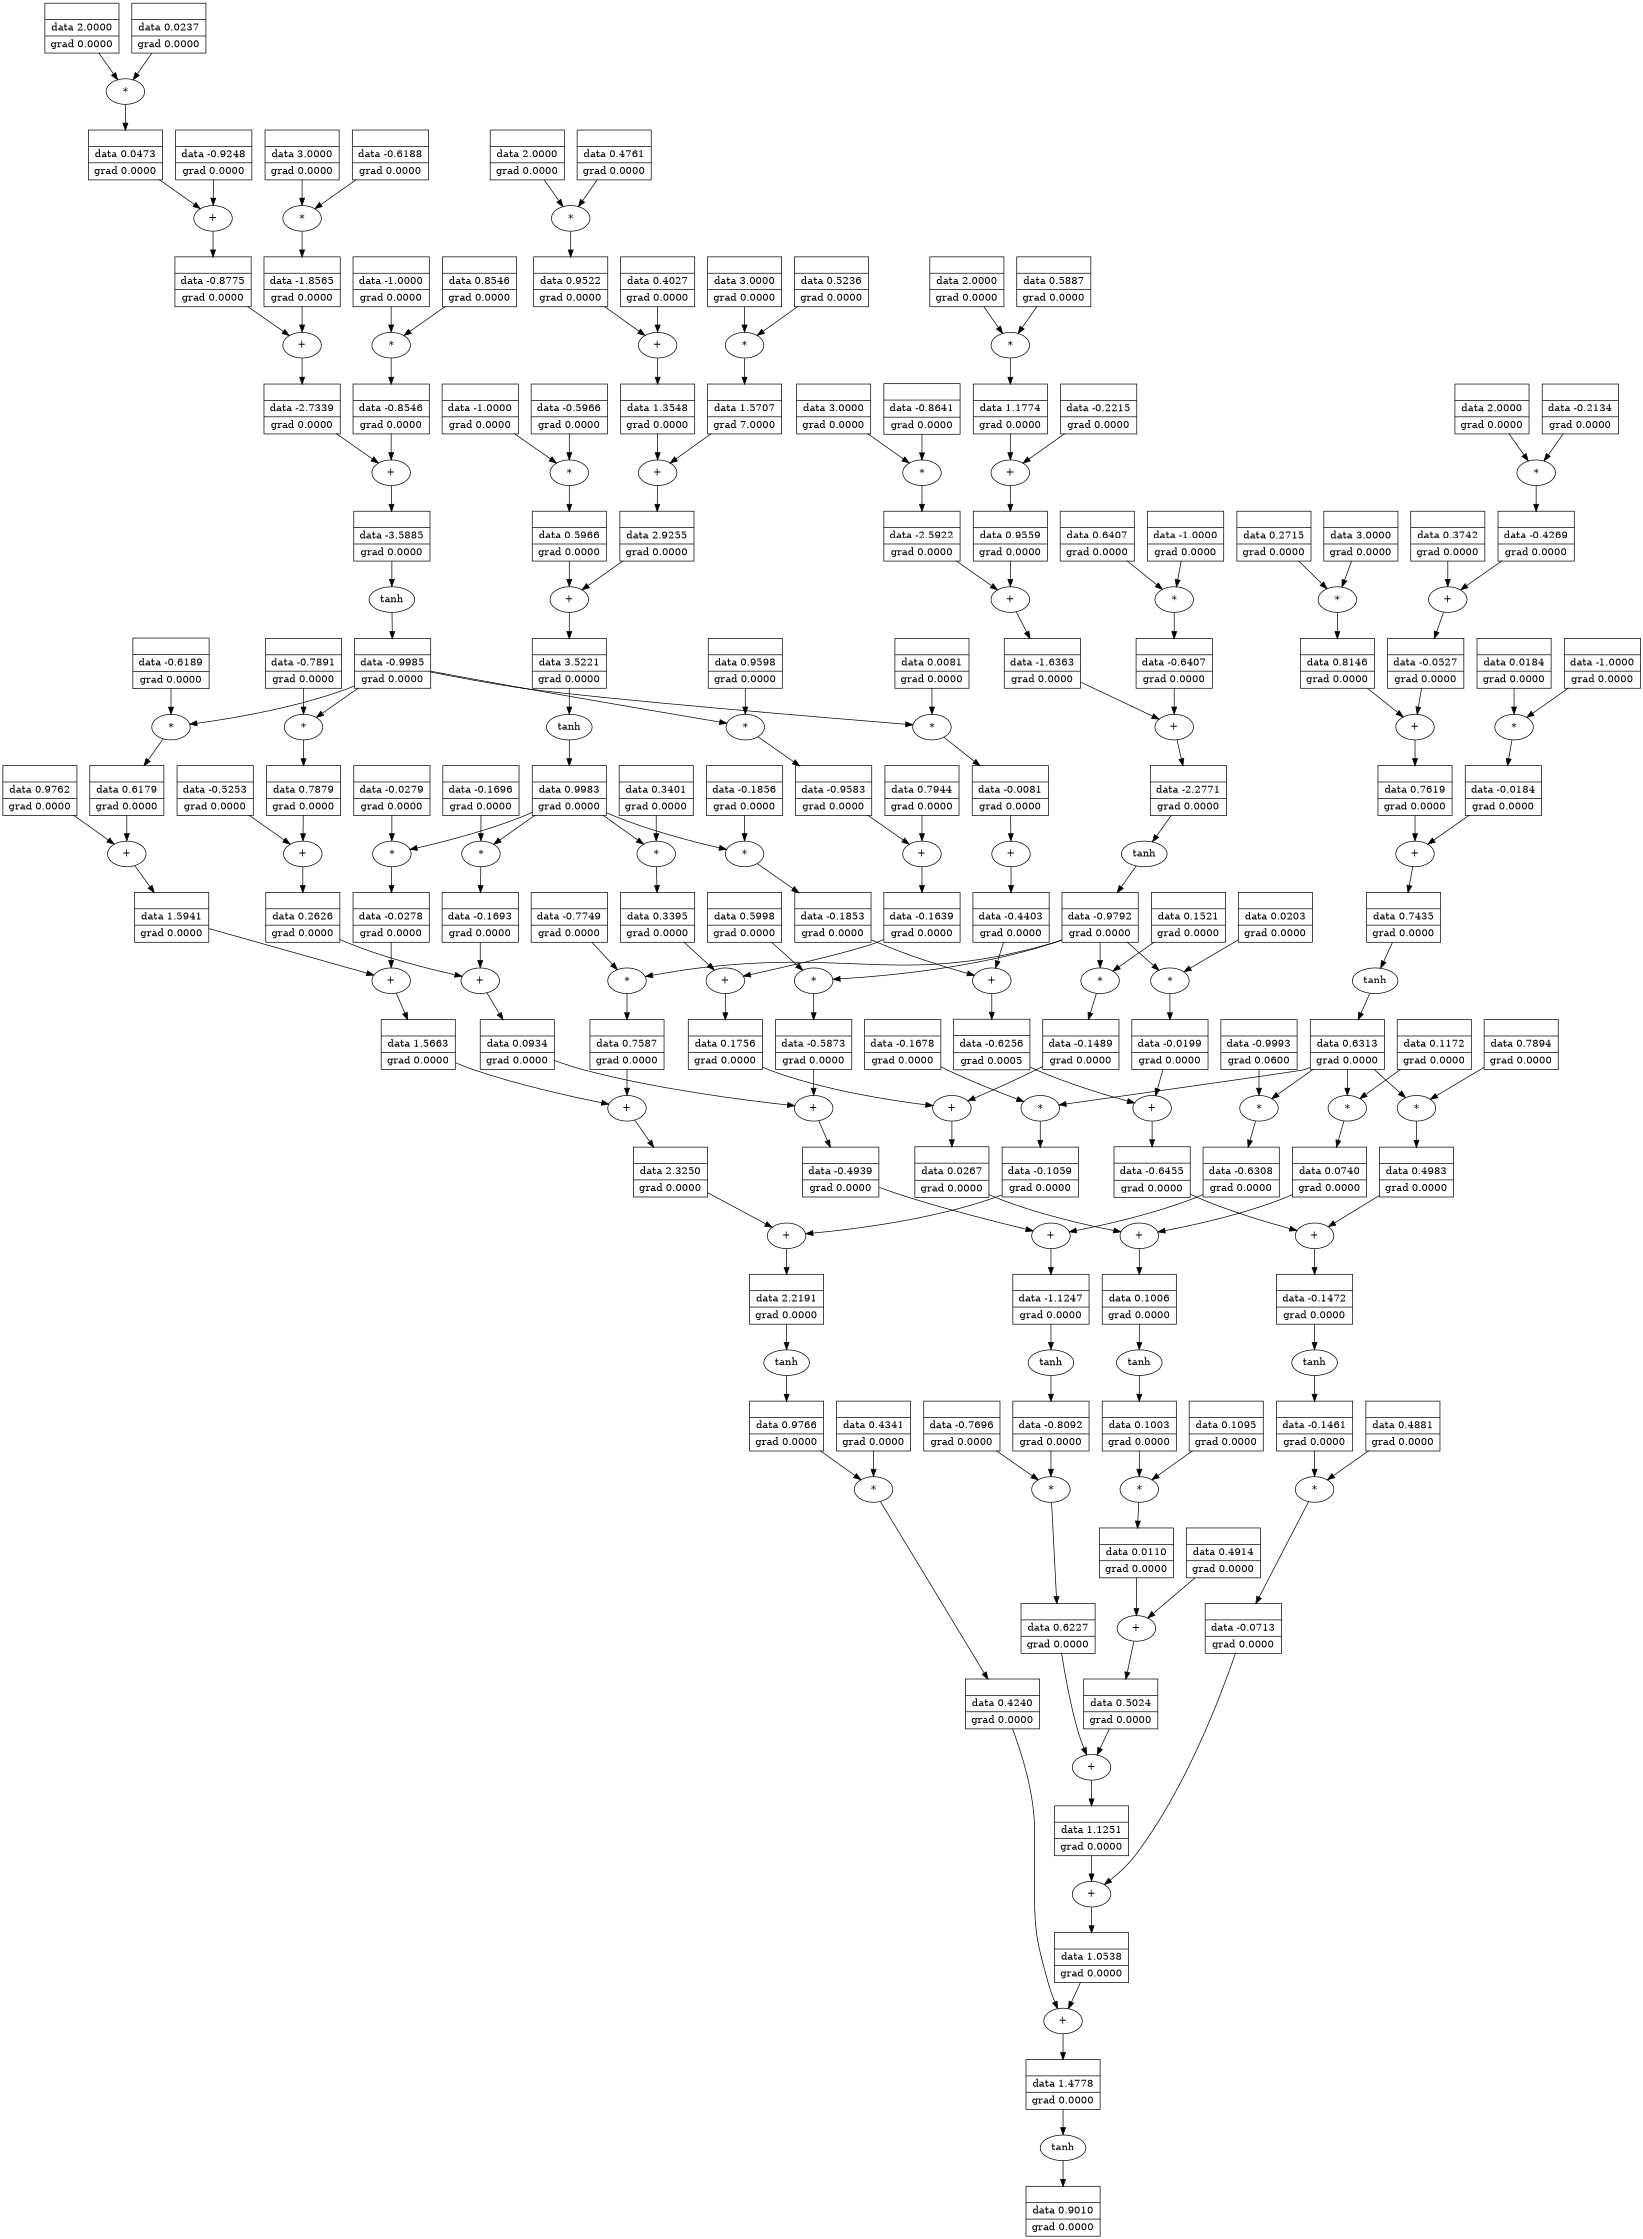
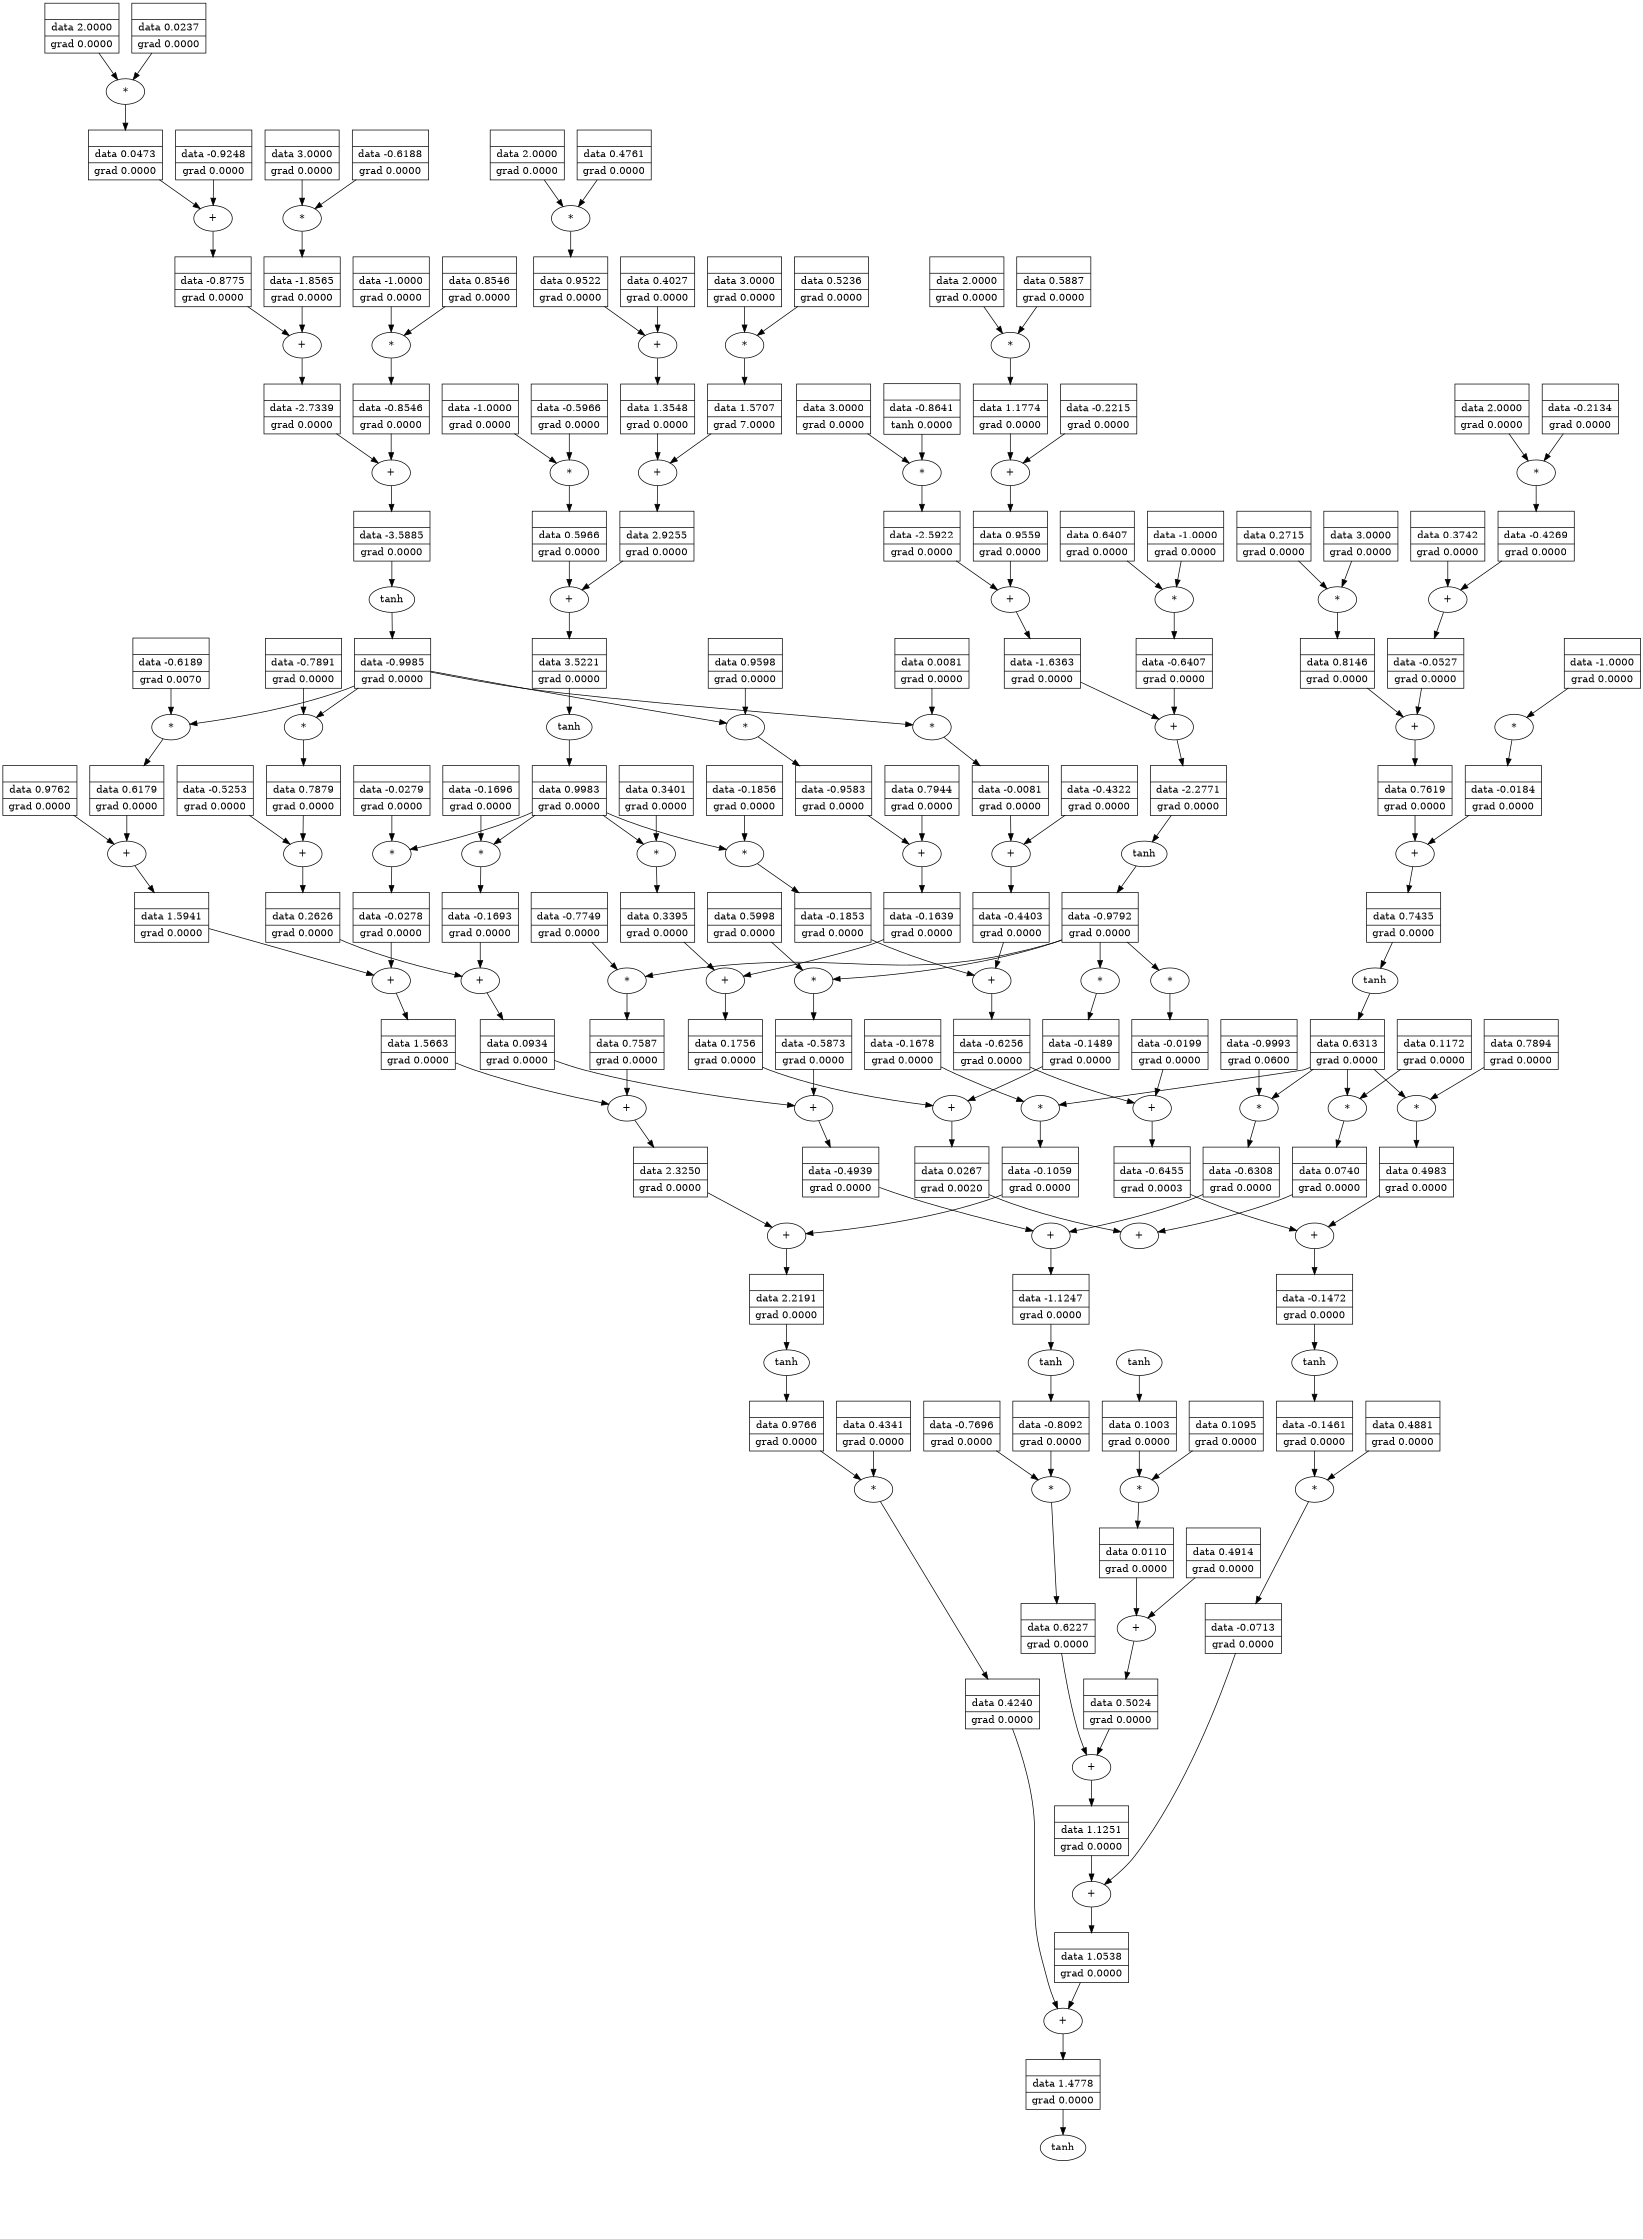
node "data -0.8641": text "grad 0.0000" -> "tanh 0.0000"
node "data 0.0184": removed
node "data -0.6189": text "grad 0.0000" -> "grad 0.0070"
node "data -0.4322": added
node "data 0.1521": removed
node "data 0.0203": removed
node "data -0.6256": text "grad 0.0005" -> "grad 0.0000"
node "data 0.0267": text "grad 0.0000" -> "grad 0.0020"
node "data -0.6455": text "grad 0.0000" -> "grad 0.0003"
node "data 0.1006": removed
node "data 0.9010": removed
